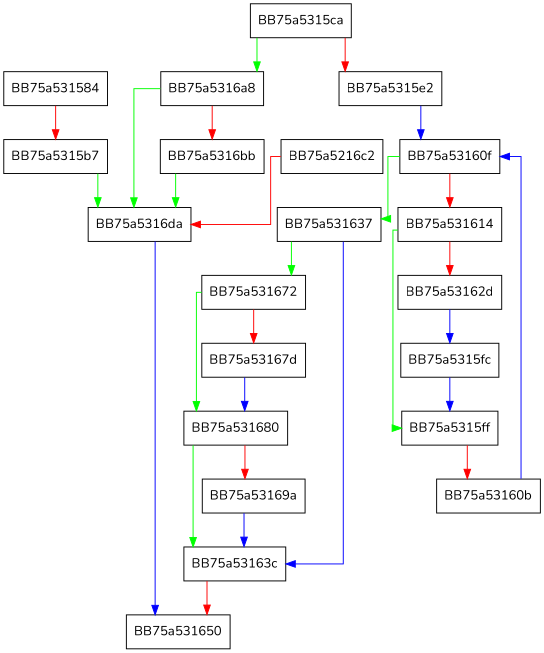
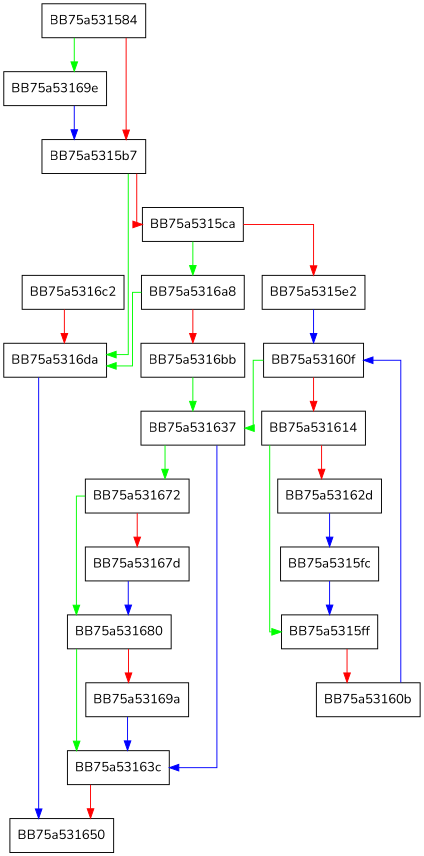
node "BB75a53169e": added
node "BB75a5216c2": label "BB75a5216c2" -> "BB75a5316c2"
edge "BB75a5316bb" -> "BB75a5316da": now "BB75a5316bb" -> "BB75a531637"
edge "BB75a5315b7" -> "BB75a5315ca": added
